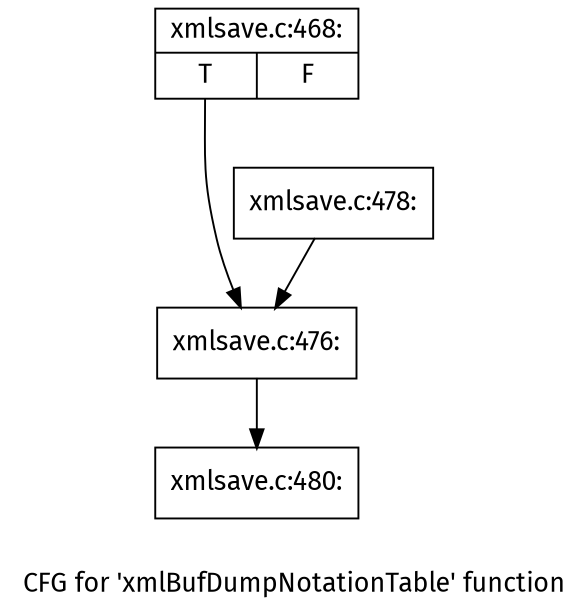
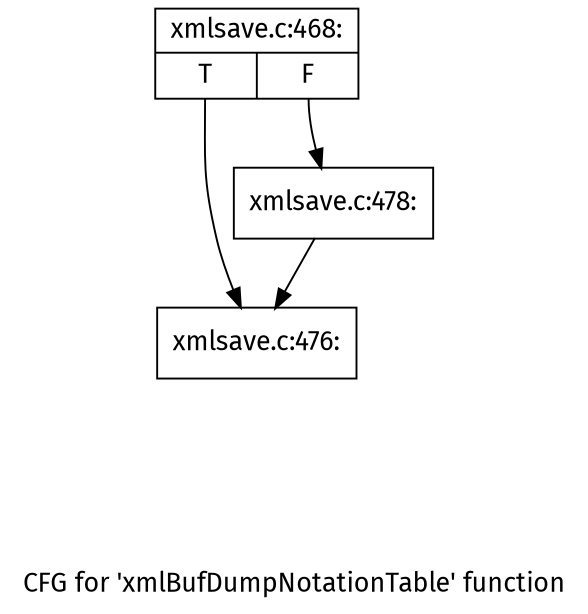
edge "xmlsave.c:468:" -> "xmlsave.c:478:": added
node "xmlsave.c:480:": removed
